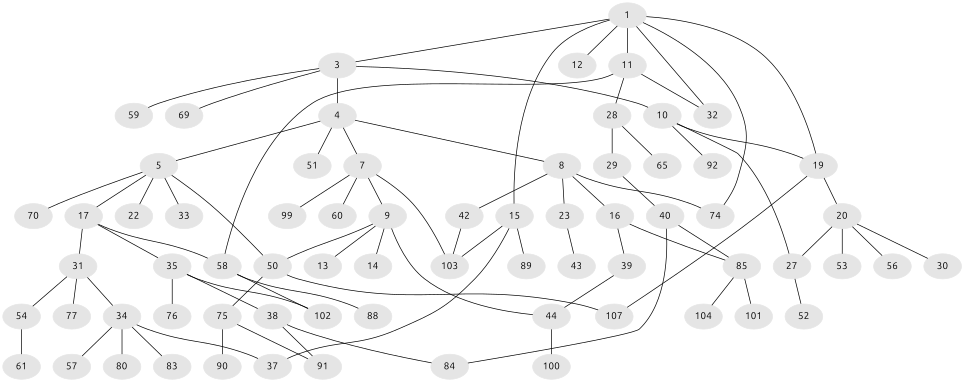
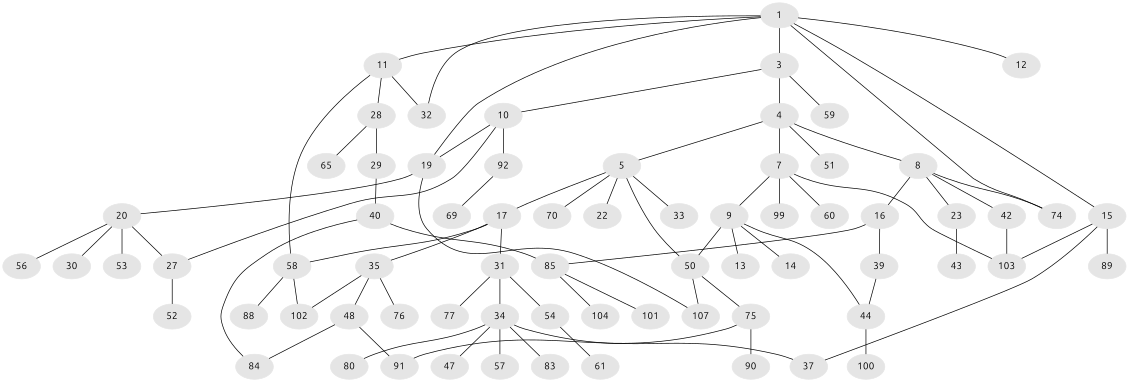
edge "3" -- "69": now "92" -- "69"
node "38": label "38" -> "48"
node "47": added
